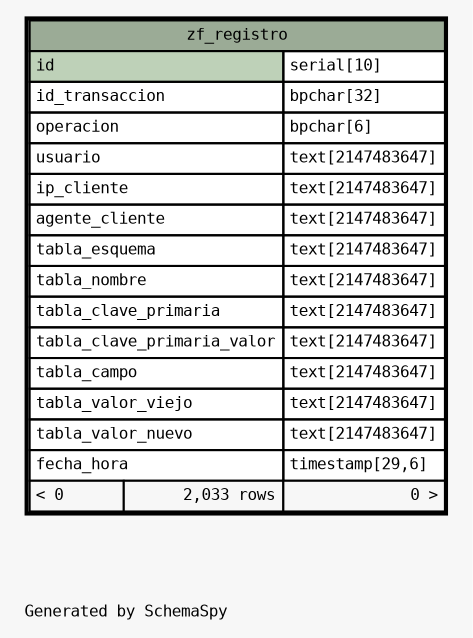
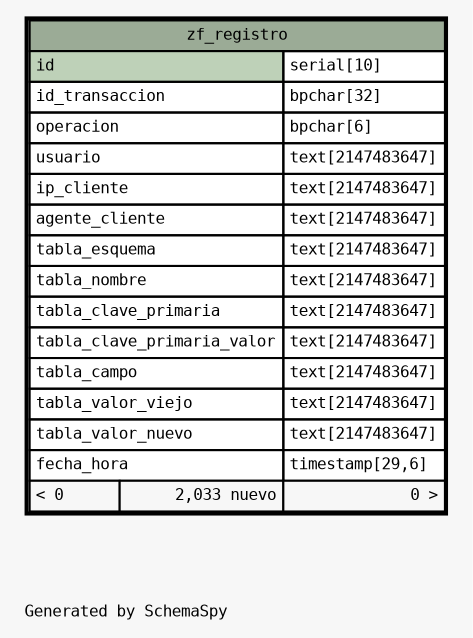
node "zf_registro": text "2,033 rows" -> "2,033 nuevo"
